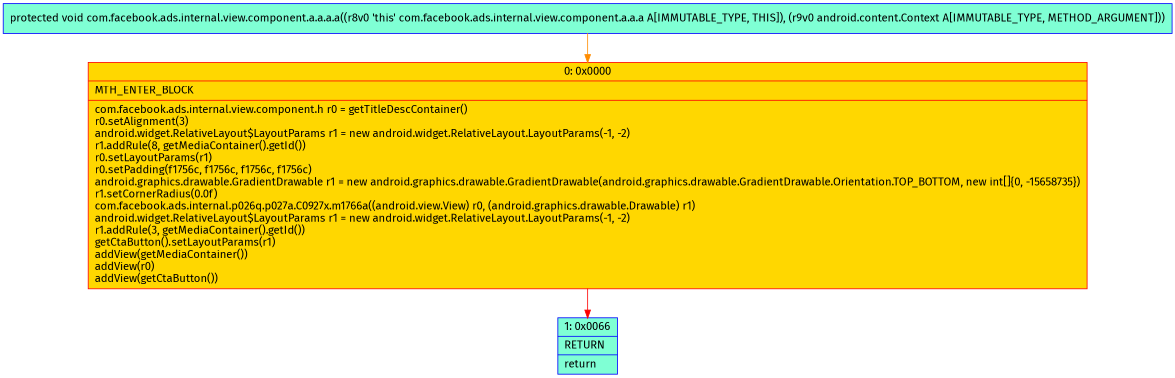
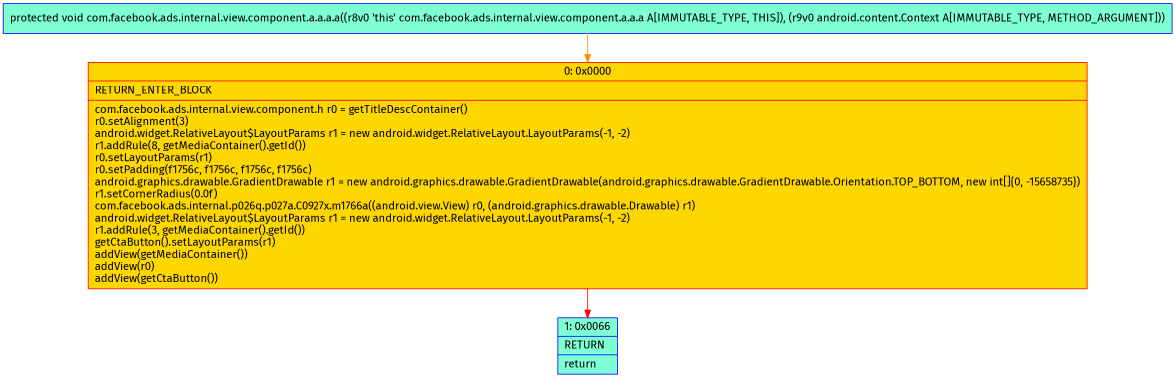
node "0: 0x0000": text "MTH_ENTER_BLOCK" -> "RETURN_ENTER_BLOCK"
